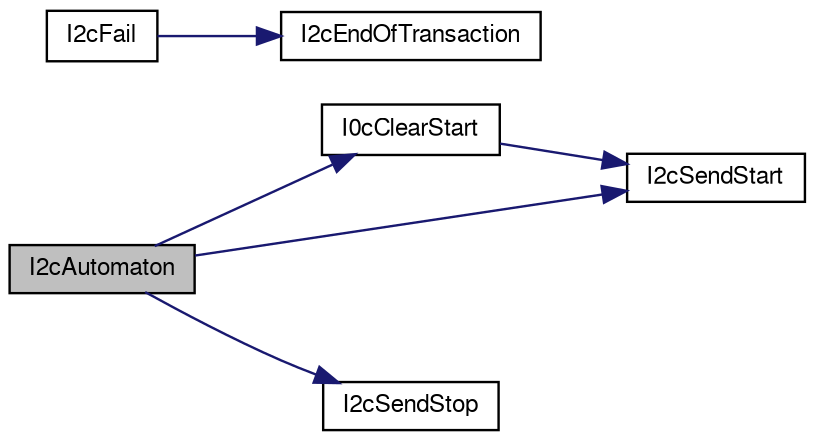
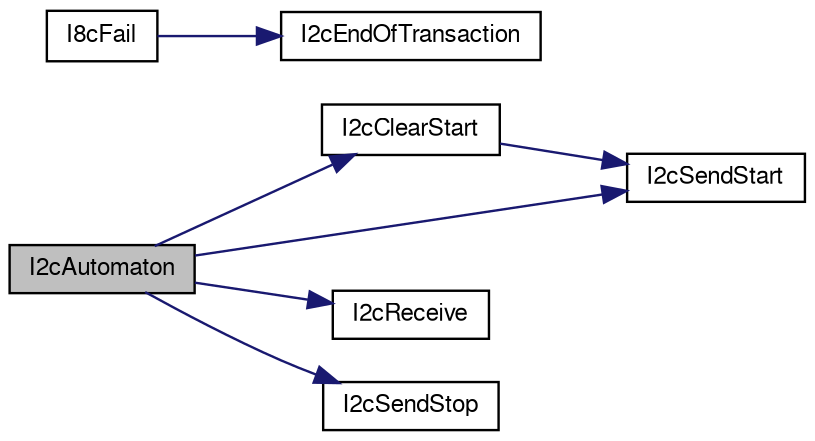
node "I2cFail": label "I2cFail" -> "I8cFail"
node "I0cClearStart": label "I0cClearStart" -> "I2cClearStart"
node "I2cReceive": added
